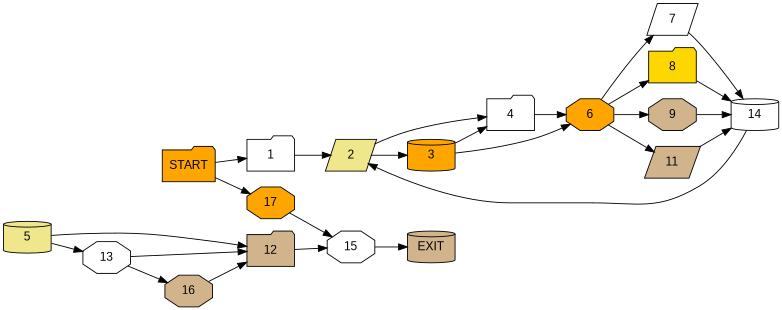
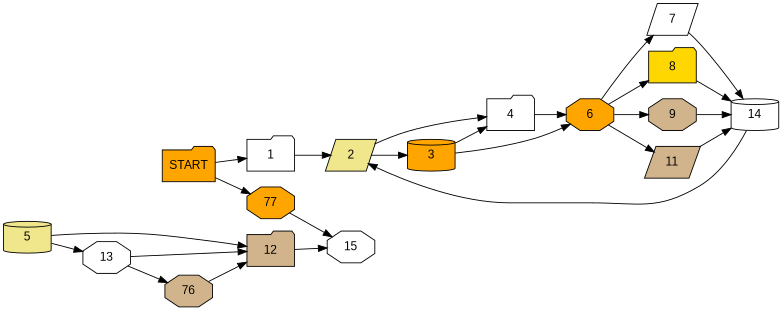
node "17": label "17" -> "77"
node "EXIT": removed
node "16": label "16" -> "76"
